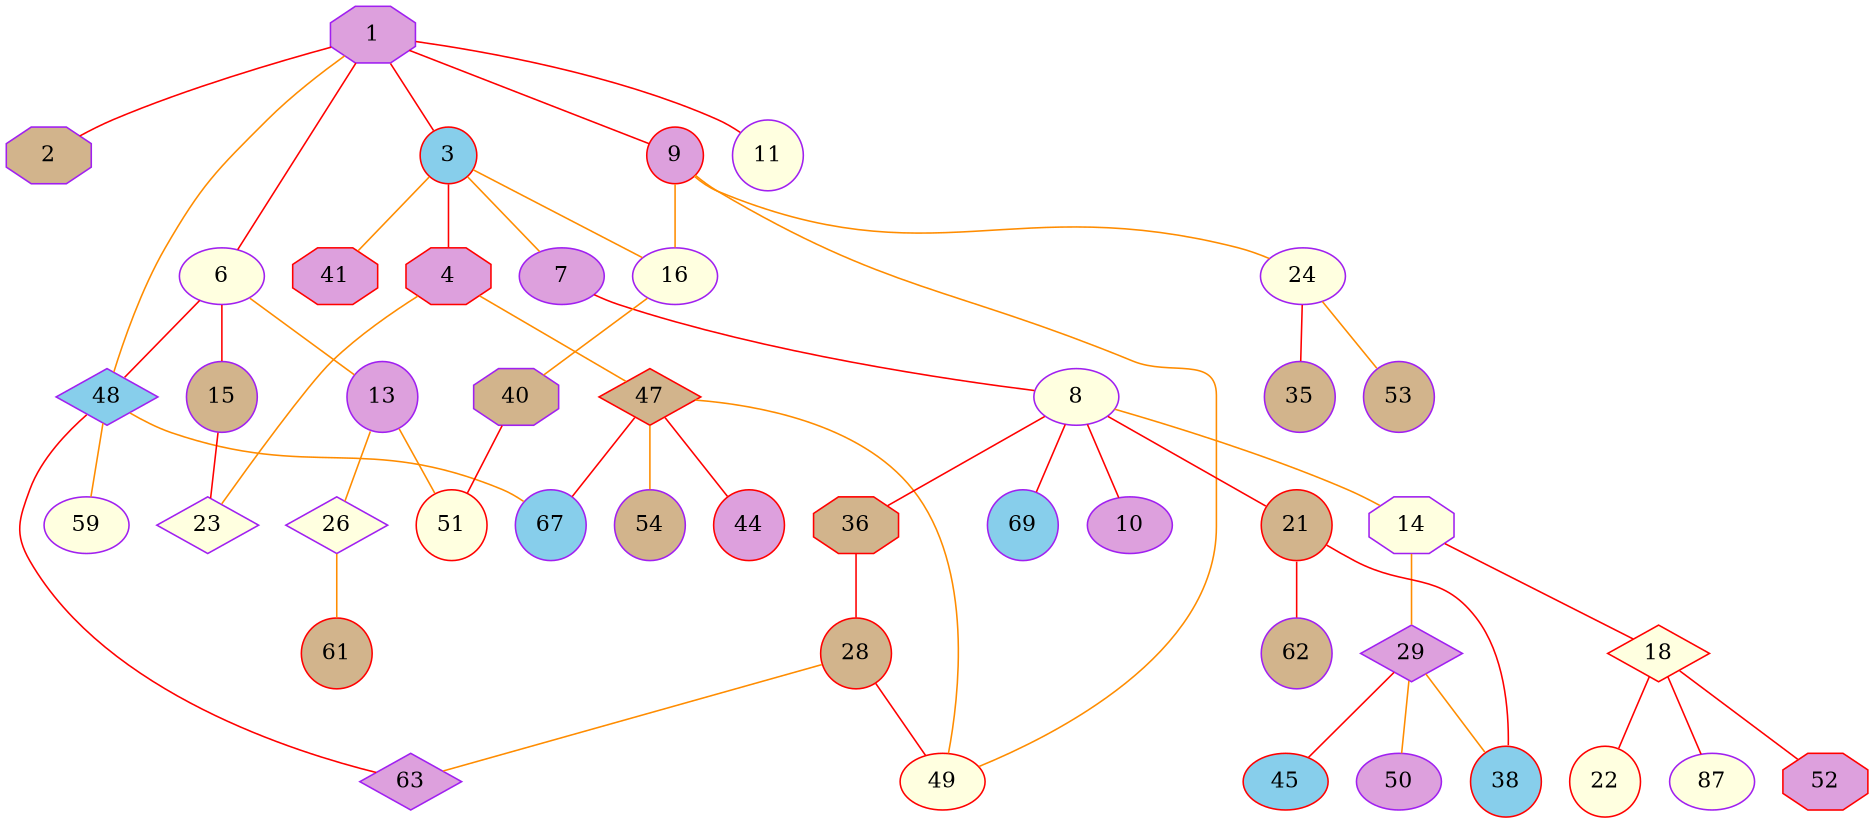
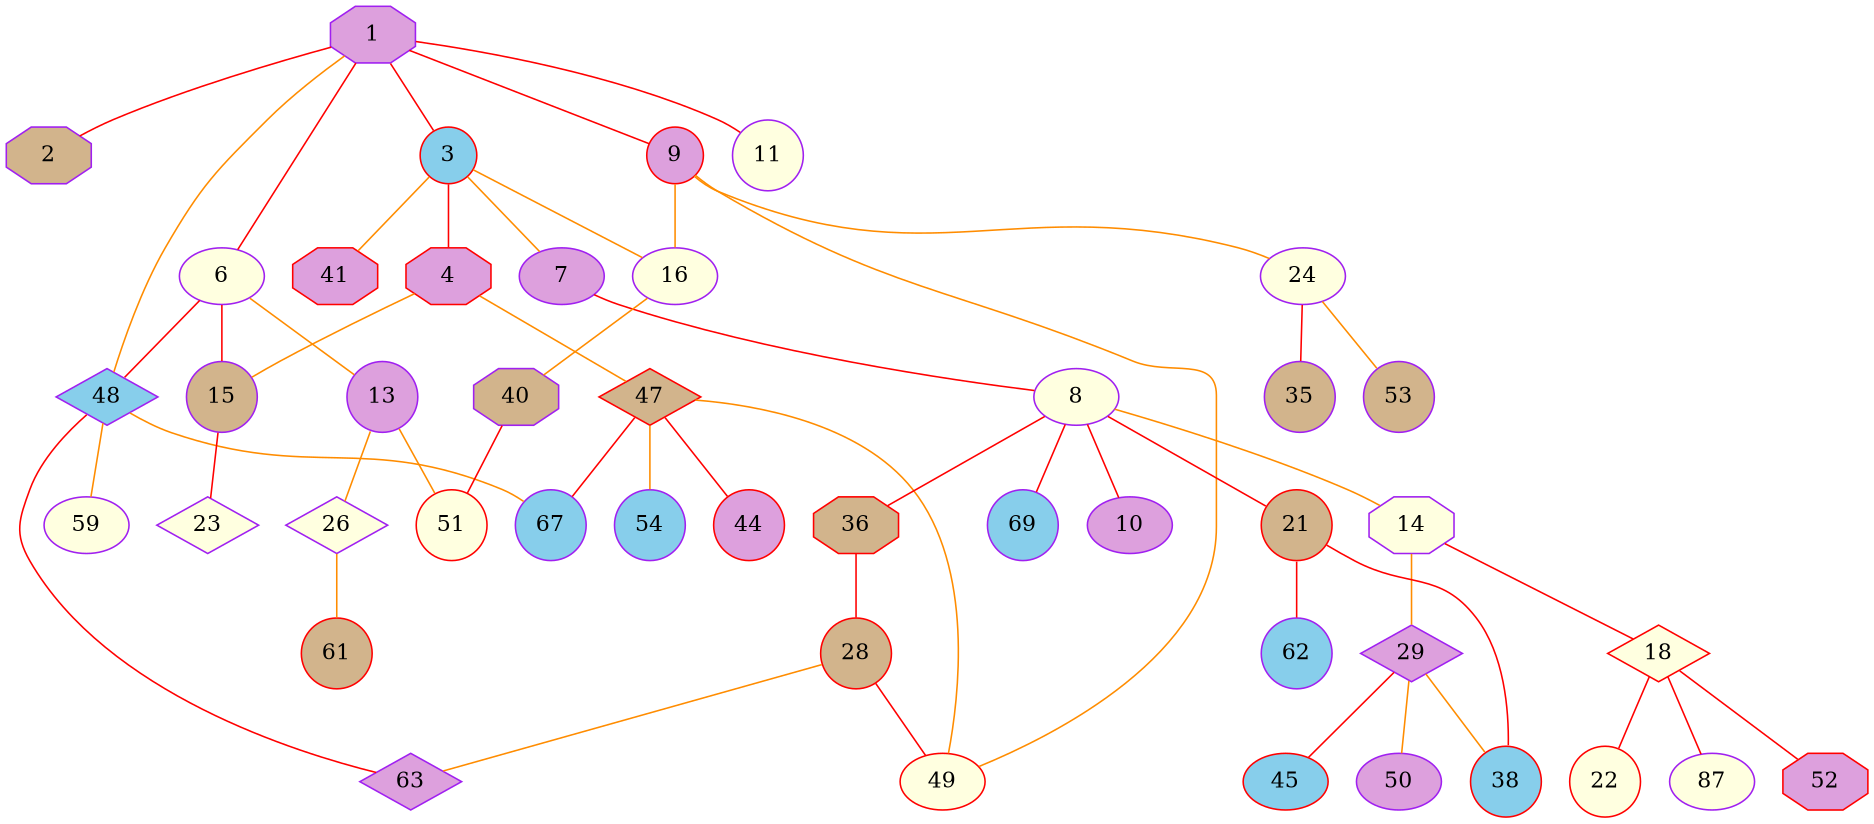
edge "4" -- "23": now "4" -- "15"
node "54": fillcolor tan -> skyblue
node "62": fillcolor tan -> skyblue
